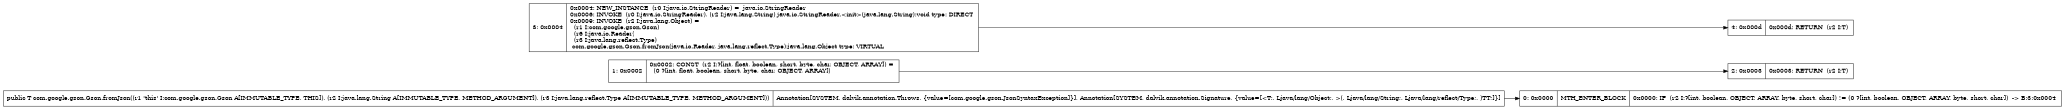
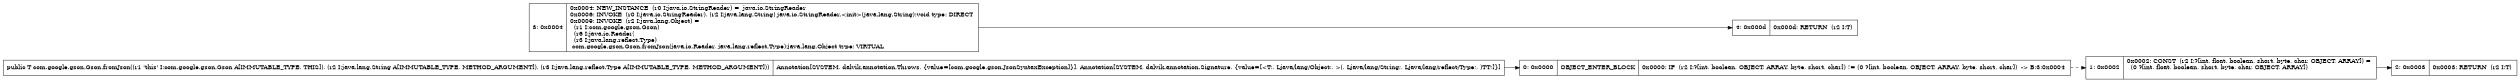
edge "0: 0x0000" -> "1: 0x0002": added
node "0: 0x0000": text "MTH_ENTER_BLOCK" -> "OBJECT_ENTER_BLOCK"
